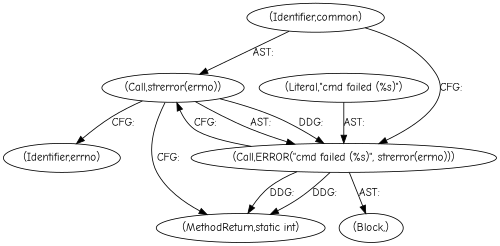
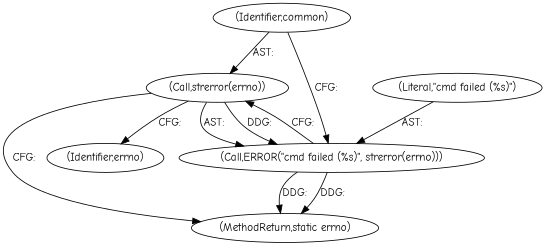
node "(MethodReturn,static int)": label "(MethodReturn,static int)" -> "(MethodReturn,static errno)"
node "(Block,)": removed
